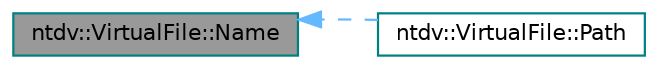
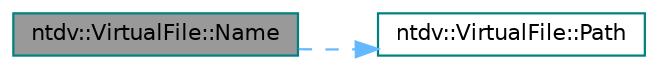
edge "ntdv::VirtualFile::Path" -> "ntdv::VirtualFile::Name": reversed
